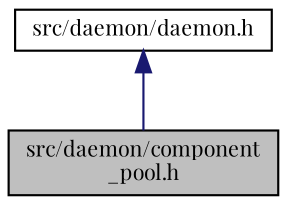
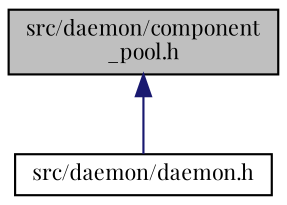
edge "src/daemon/component _pool.h" -> "src/daemon/daemon.h": reversed
